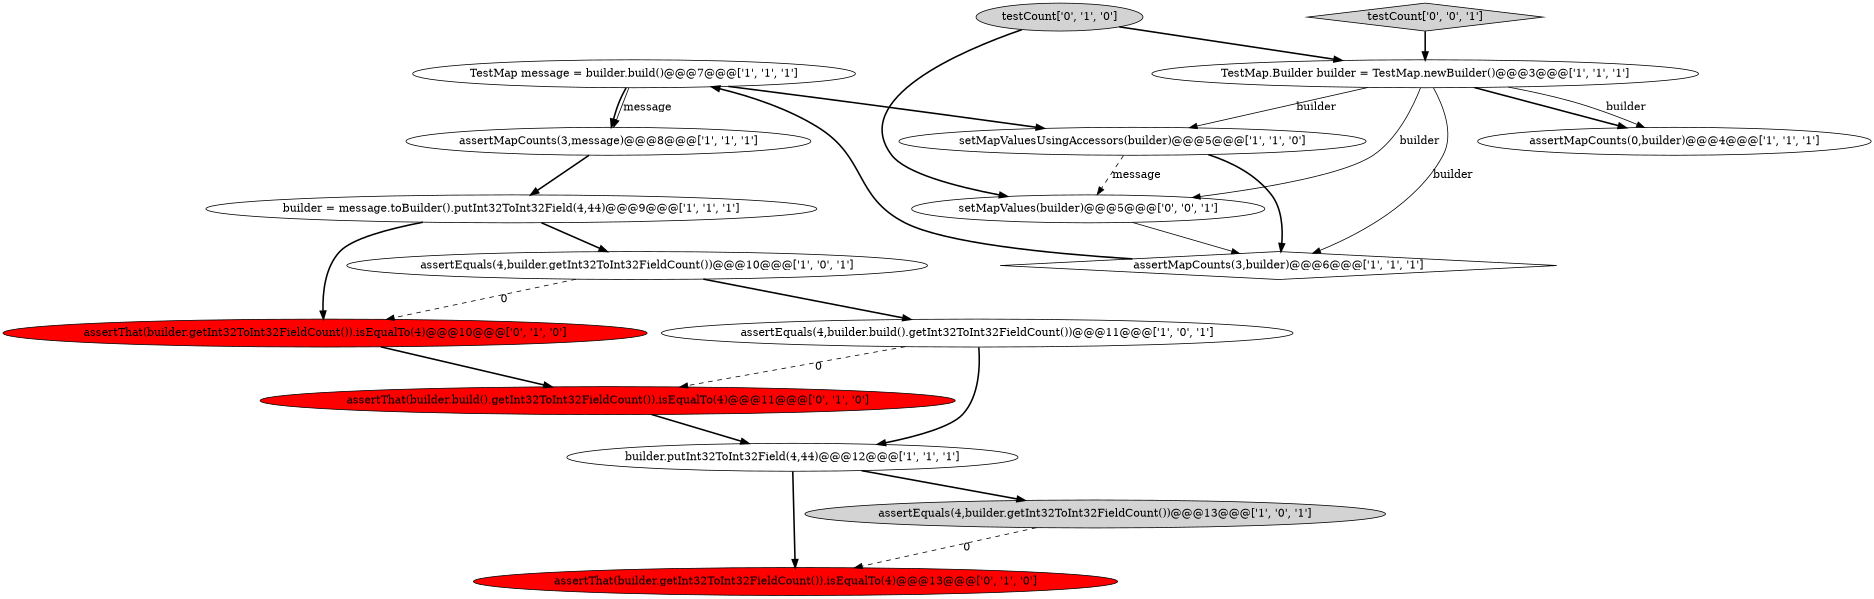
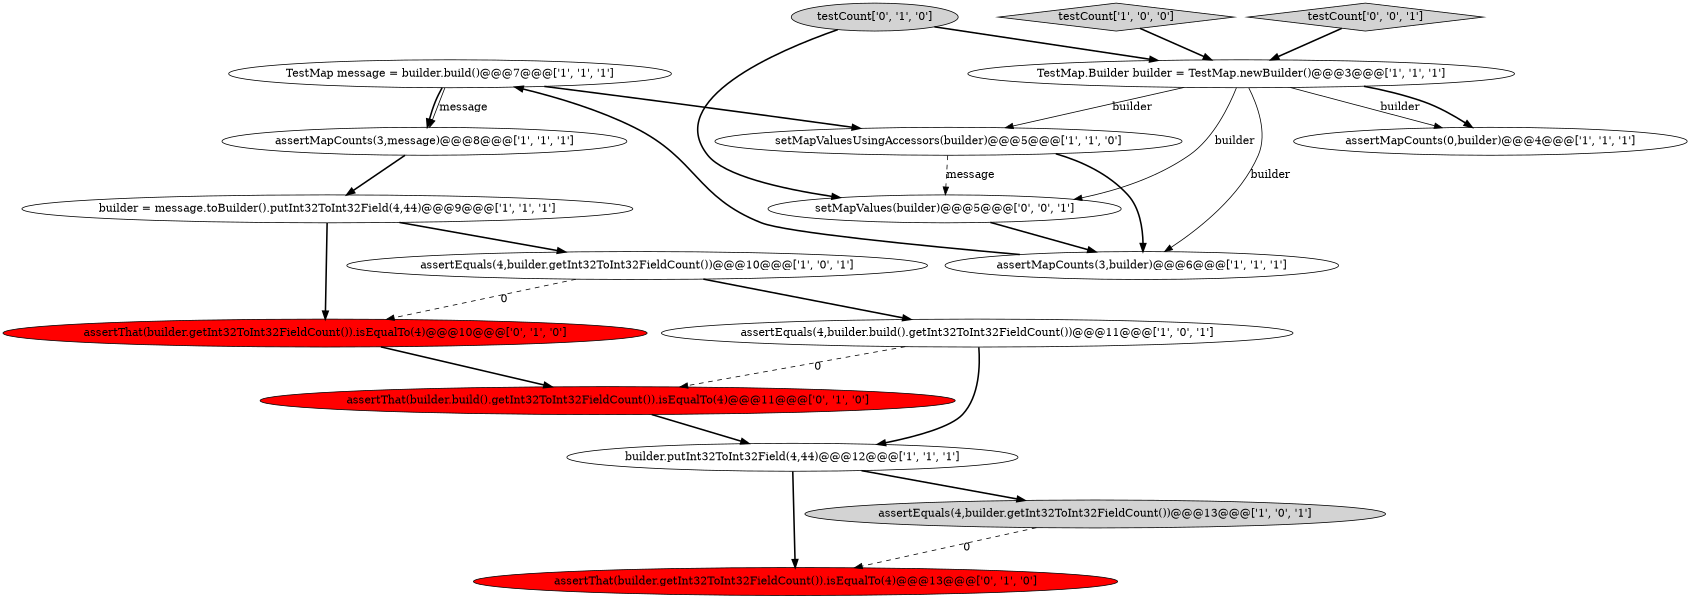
node "testCount['1', '0', '0']": added
edge "setMapValues(builder)@@@5@@@['0', '0', '1']" -> "assertMapCounts(3,builder)@@@6@@@['1', '1', '1']": style solid -> bold
node "assertMapCounts(3,builder)@@@6@@@['1', '1', '1']": shape diamond -> ellipse
